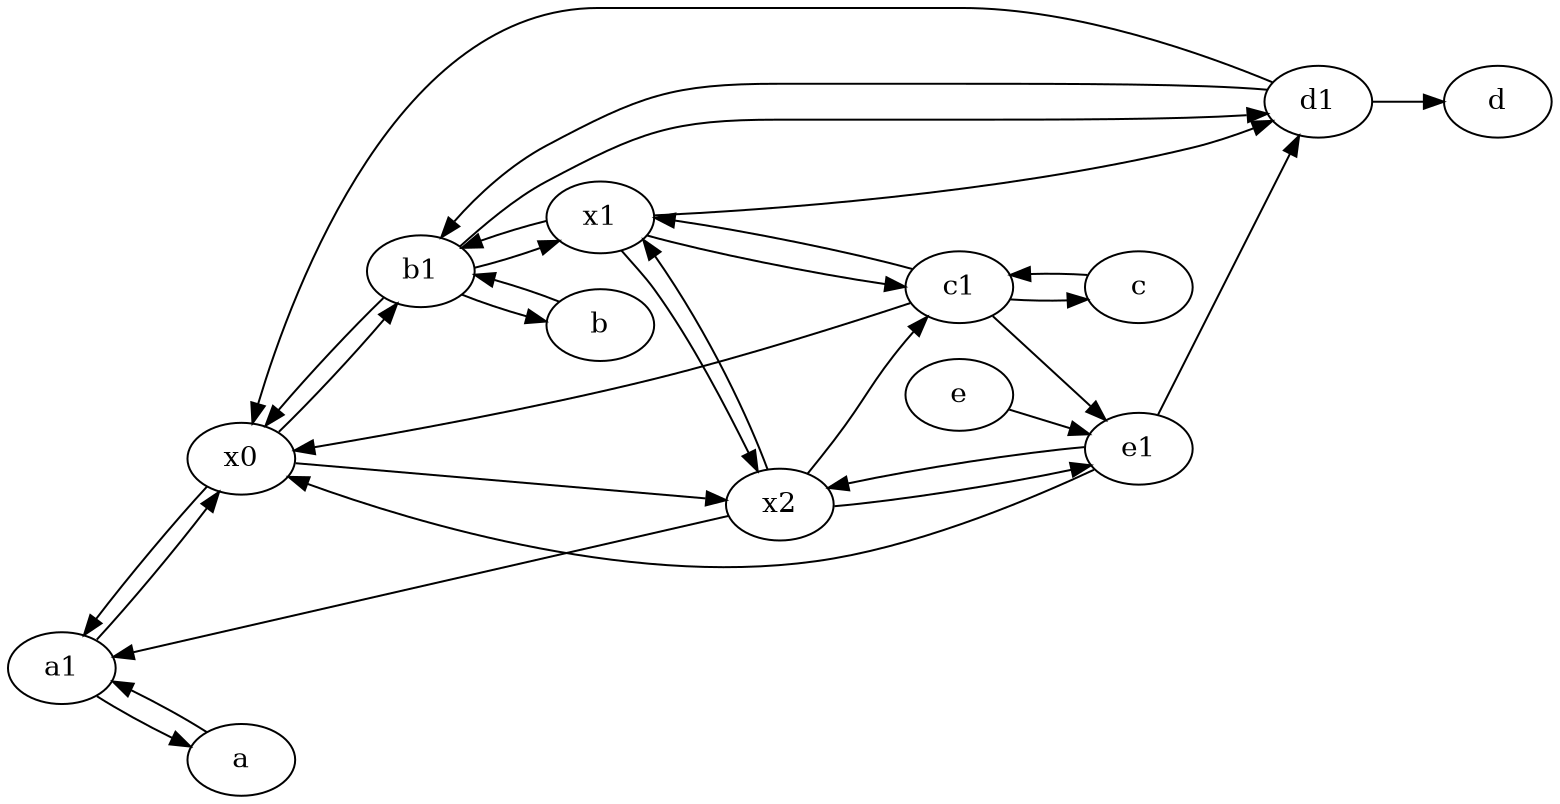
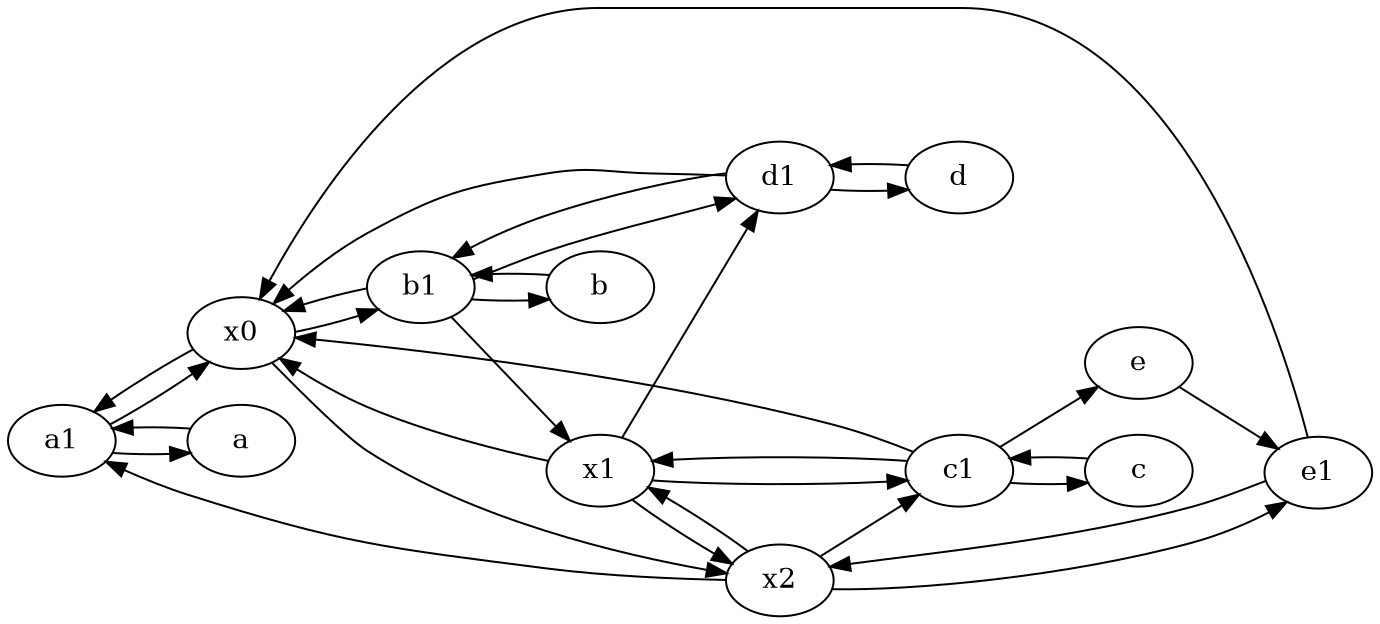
edge "x1" -> "b1": now "x1" -> "x0"
edge "e1" -> "d1": now "d" -> "d1"
edge "c1" -> "e1": now "c1" -> "e"
